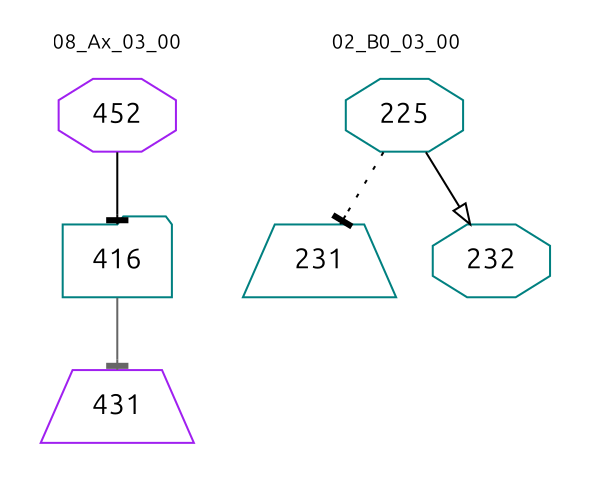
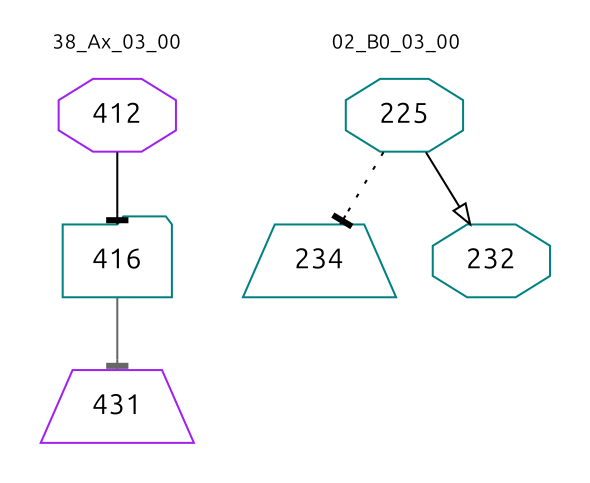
cluster "08_Ax_03_00": label "08_Ax_03_00" -> "38_Ax_03_00"
node "452": label "452" -> "412"
node "231": label "231" -> "234"
